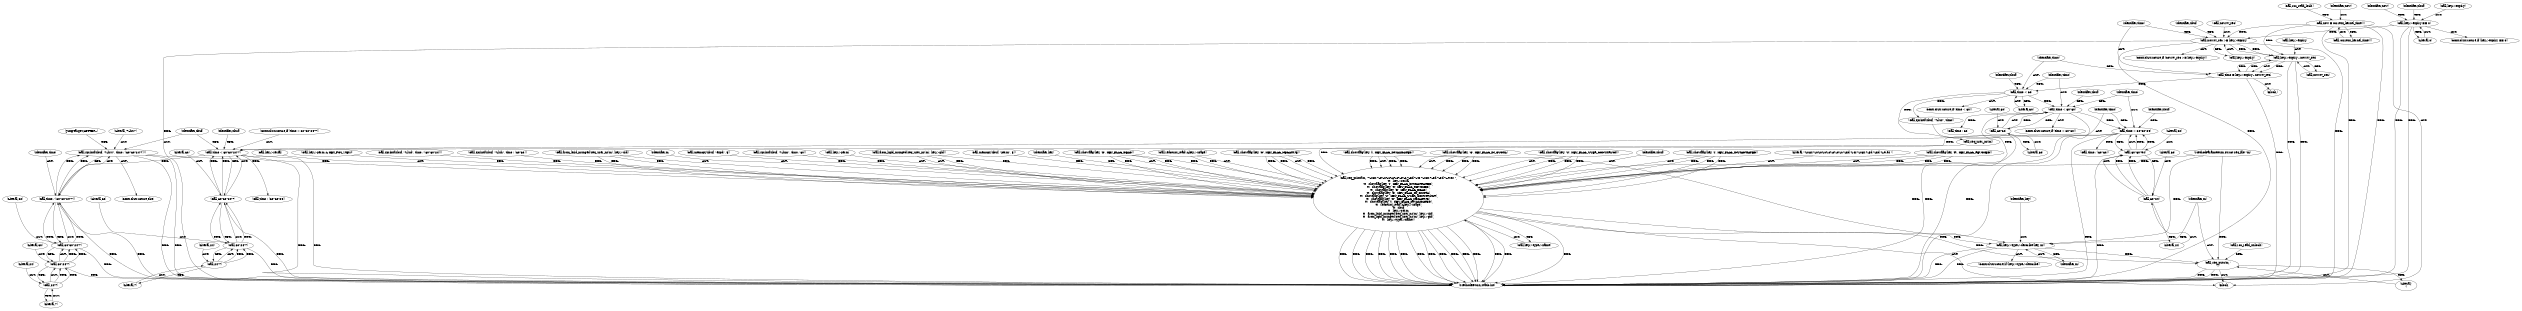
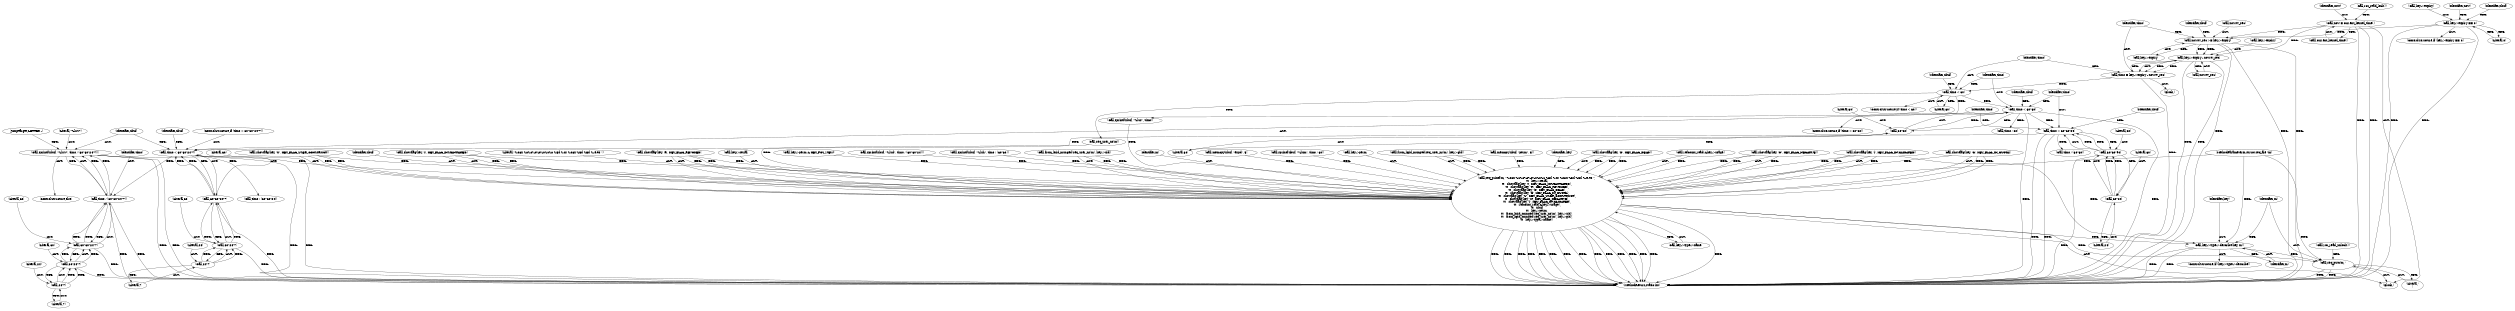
edge "(Literal,0)" -> "(Call,key->expiry == 0)": label "AST: " -> "CFG: "
node "(ControlStructure,if (now.tv_sec >= key->expiry))": removed
